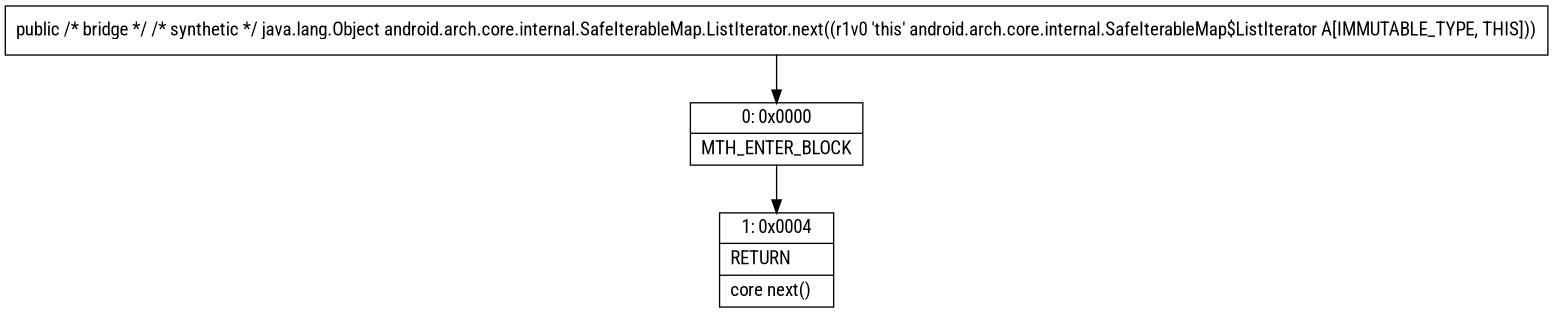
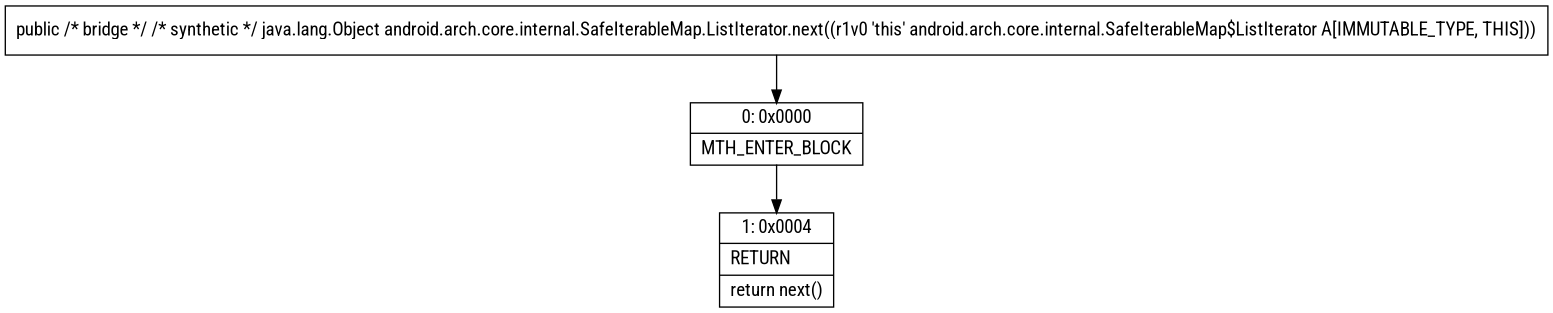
node "1: 0x0004": text "core next()" -> "return next()"
